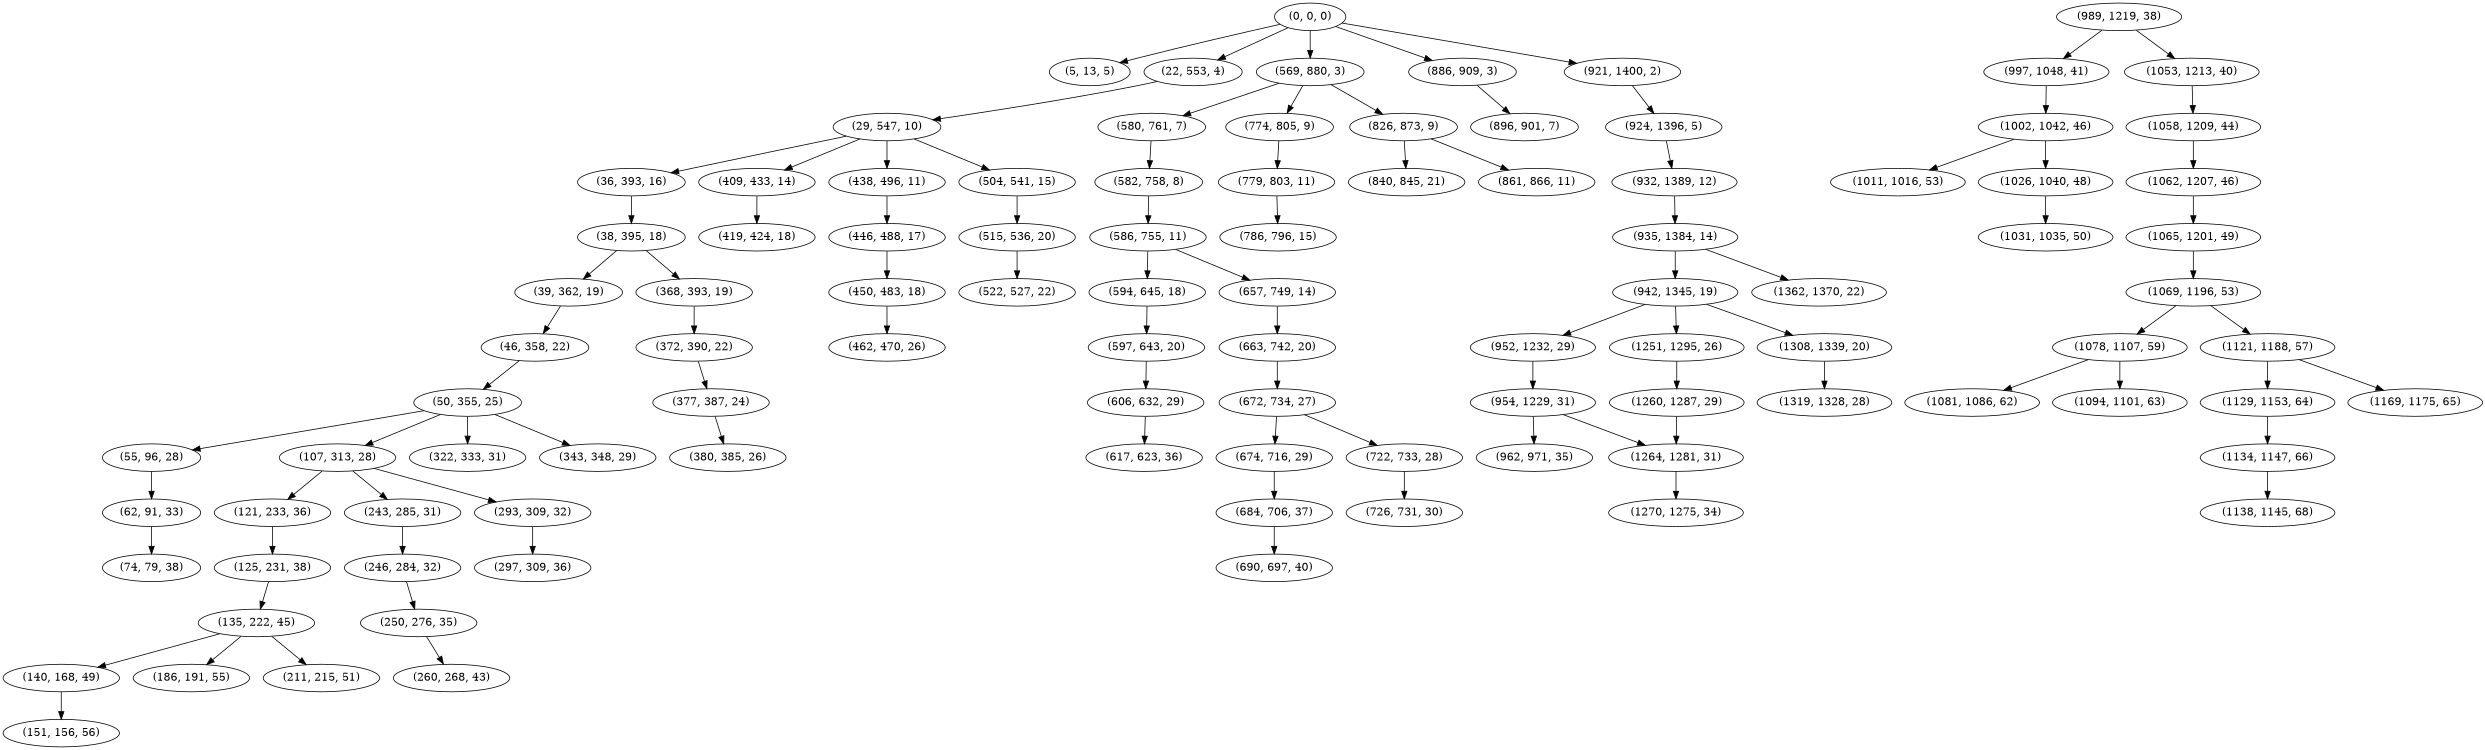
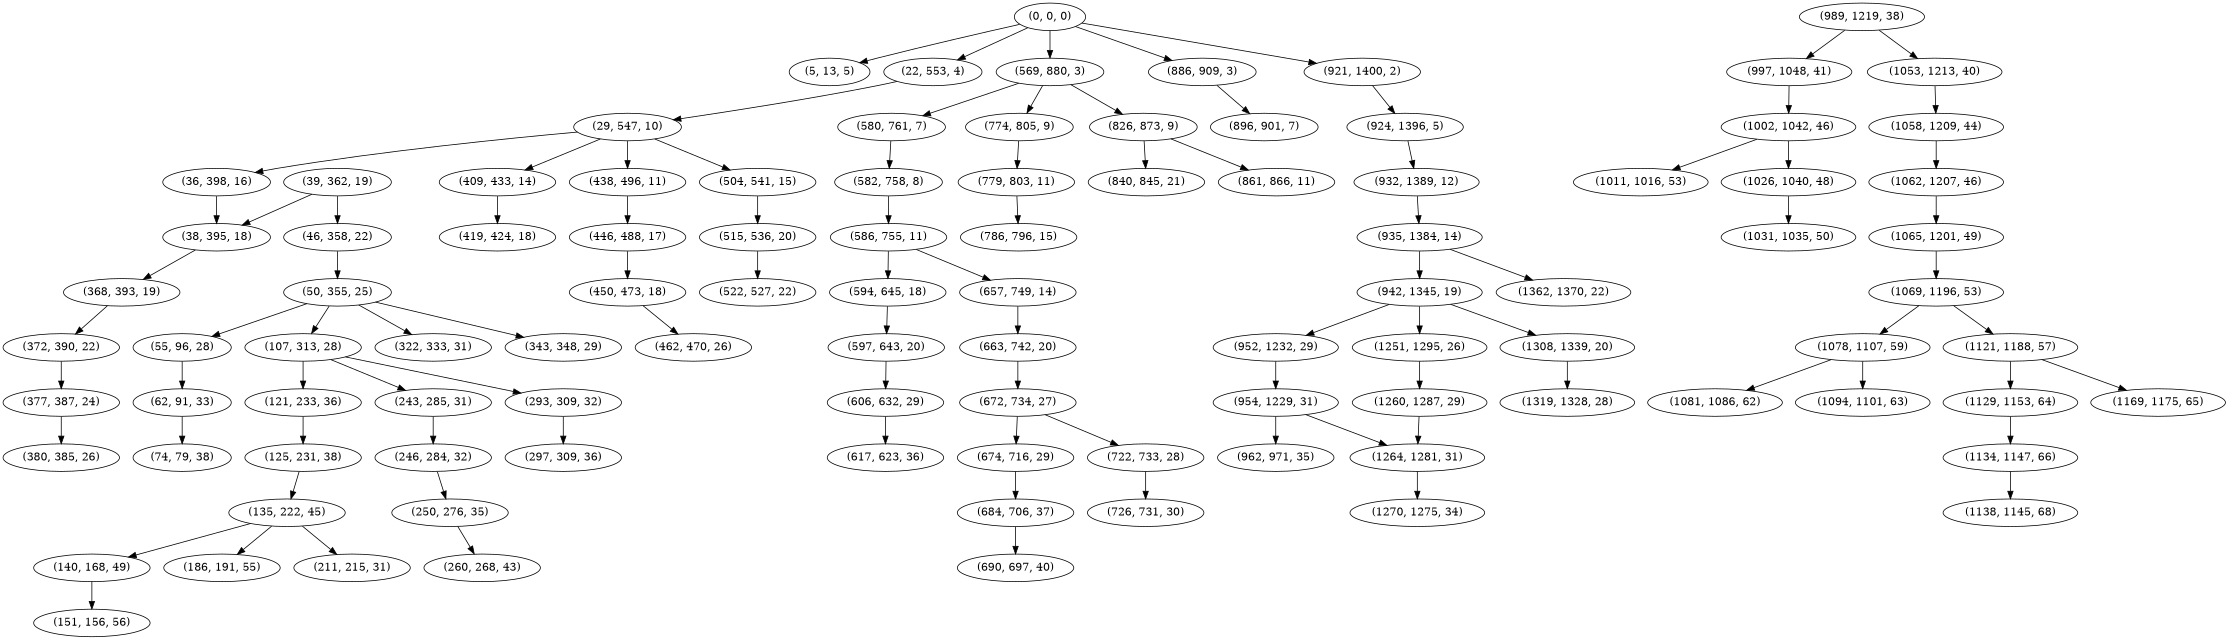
node "(36, 393, 16)": label "(36, 393, 16)" -> "(36, 398, 16)"
edge "(38, 395, 18)" -> "(39, 362, 19)": reversed
node "(450, 483, 18)": label "(450, 483, 18)" -> "(450, 473, 18)"
node "(211, 215, 51)": label "(211, 215, 51)" -> "(211, 215, 31)"
